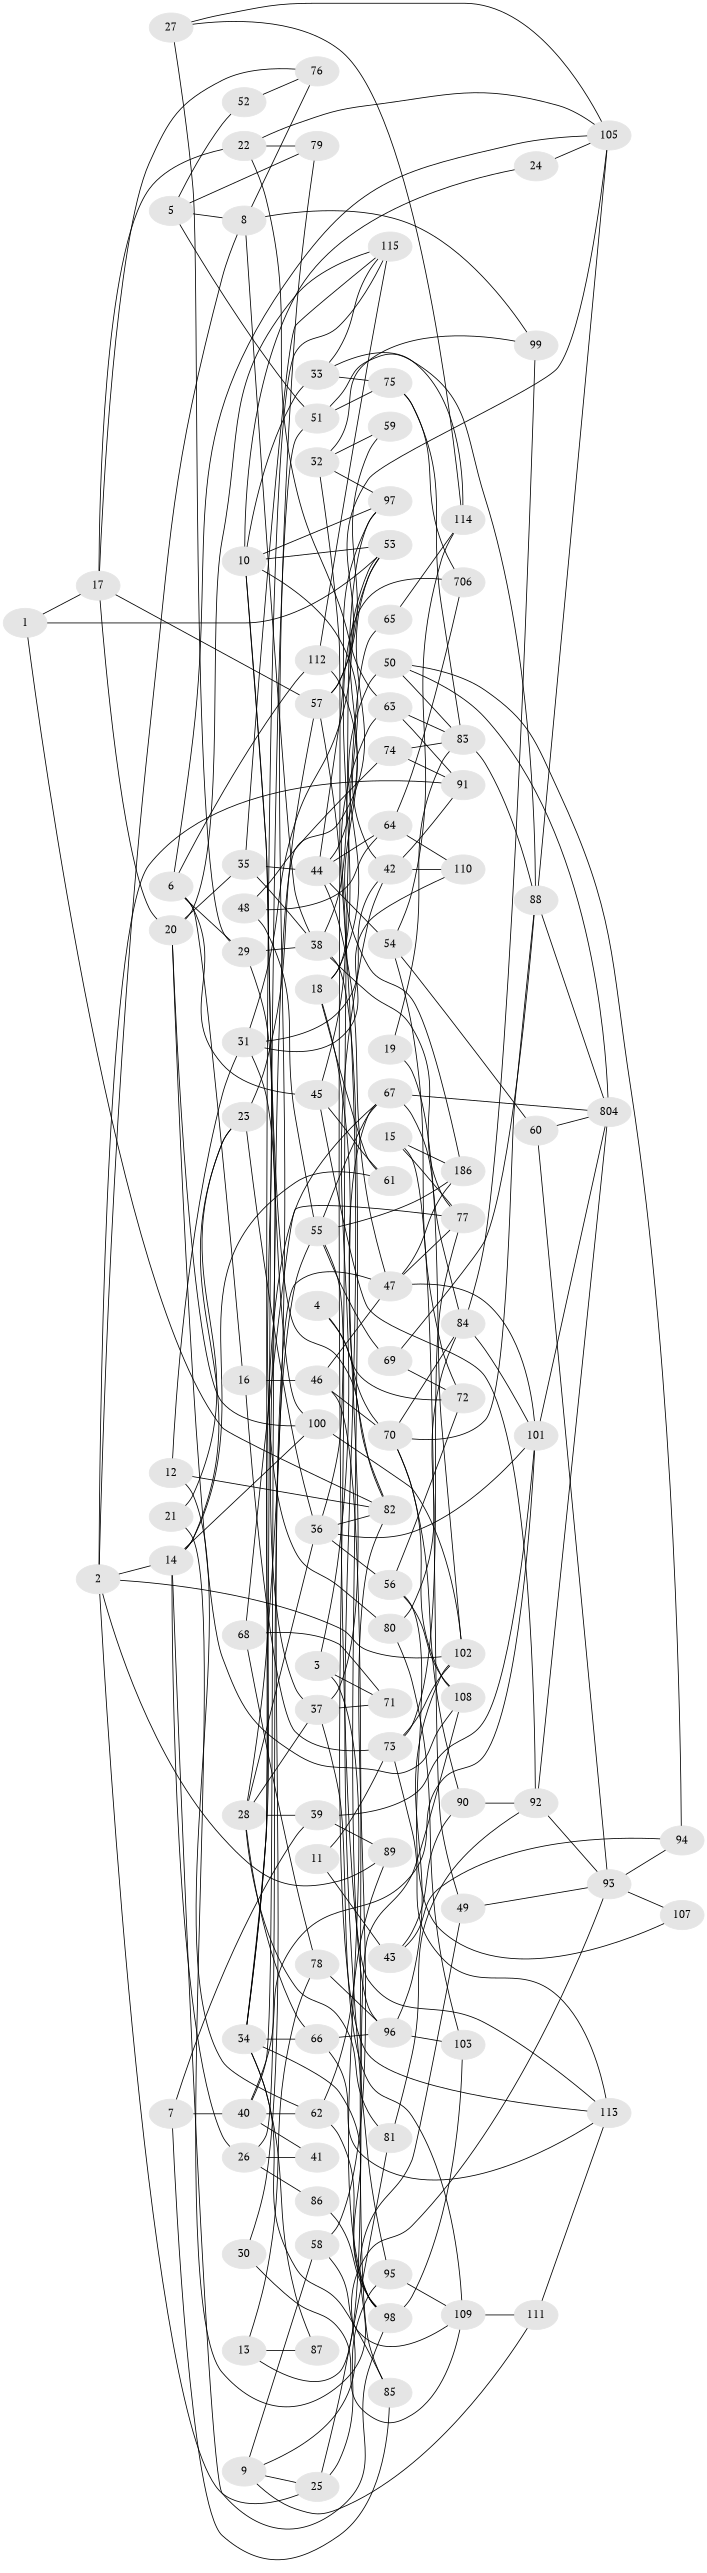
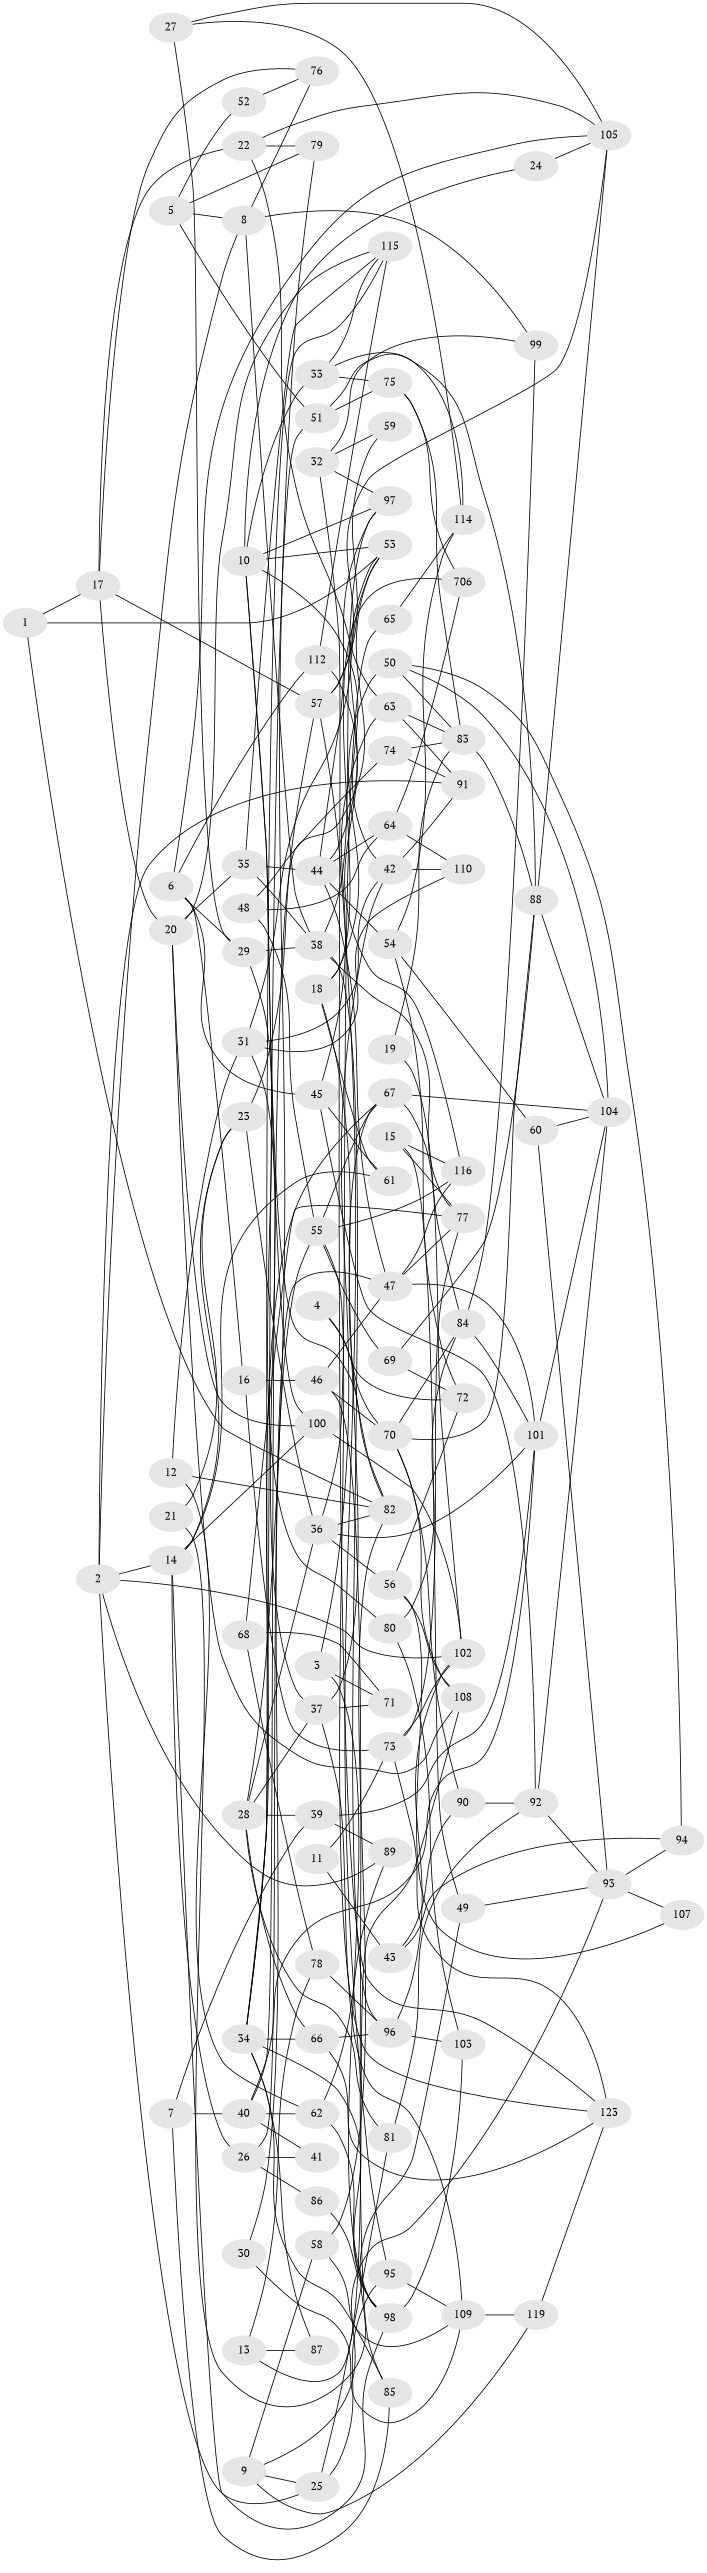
node "804": label "804" -> "104"
node "186": label "186" -> "116"
node "113": label "113" -> "123"
node "111": label "111" -> "119"
